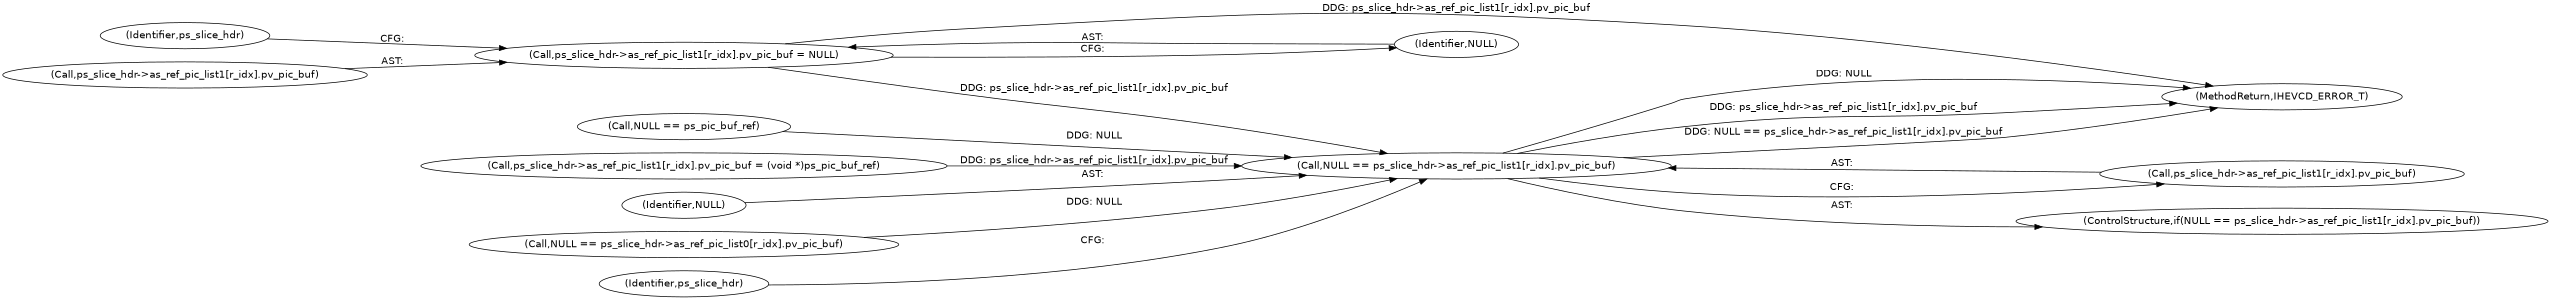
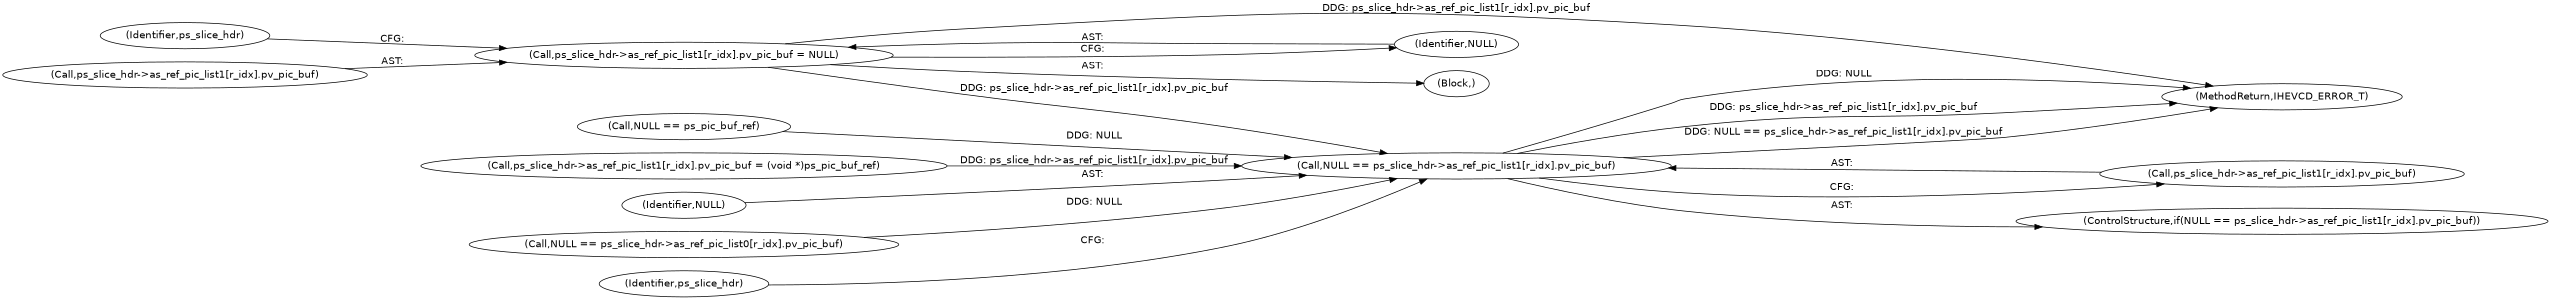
node "(Block,)": added
